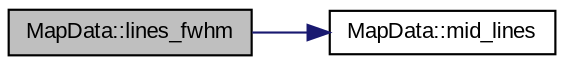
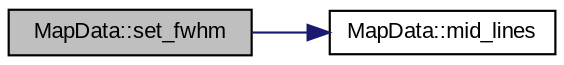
node "MapData::lines_fwhm": label "MapData::lines_fwhm" -> "MapData::set_fwhm"
